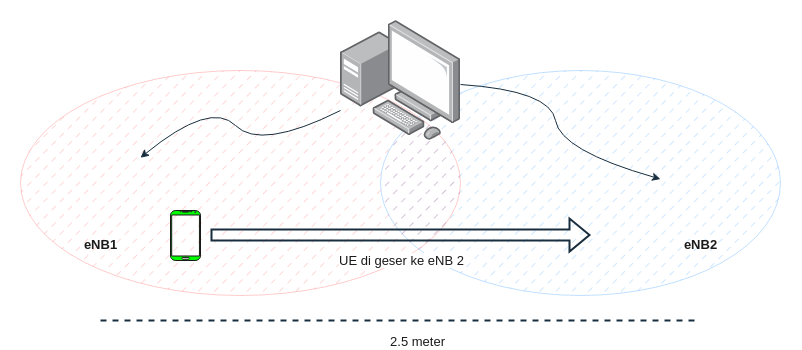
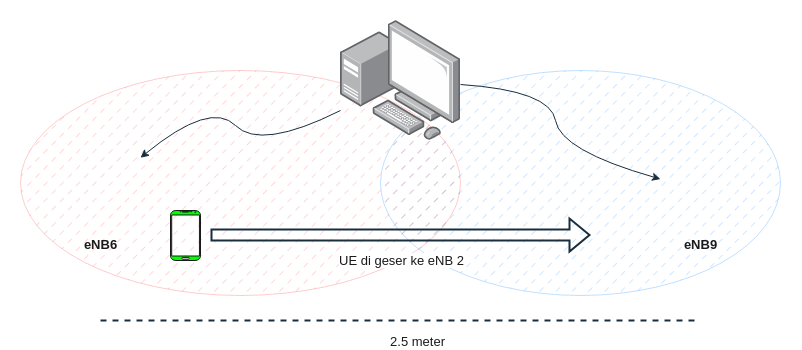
node "eNB1": label "eNB1" -> "eNB6"
node "eNB2": label "eNB2" -> "eNB9"
